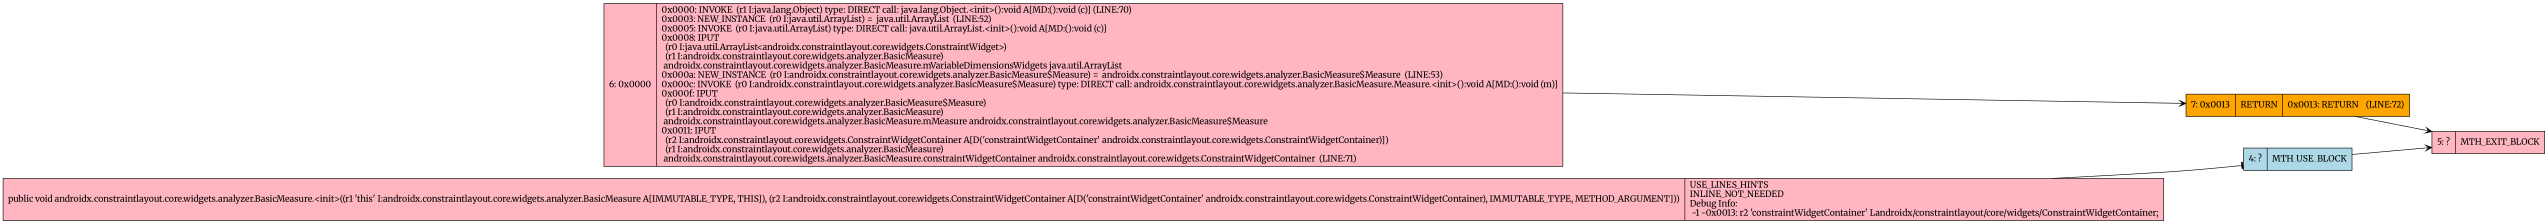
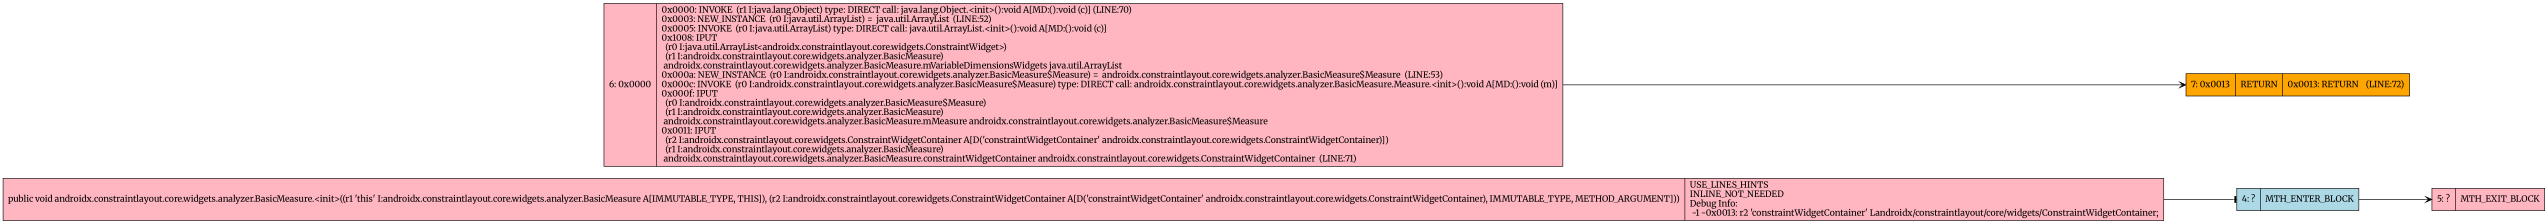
node "6: 0x0000": text "0x0008: IPUT" -> "0x1008: IPUT"
edge "7: 0x0013" -> "5: ?": removed
node "4: ?": text "MTH_USE_BLOCK" -> "MTH_ENTER_BLOCK"
